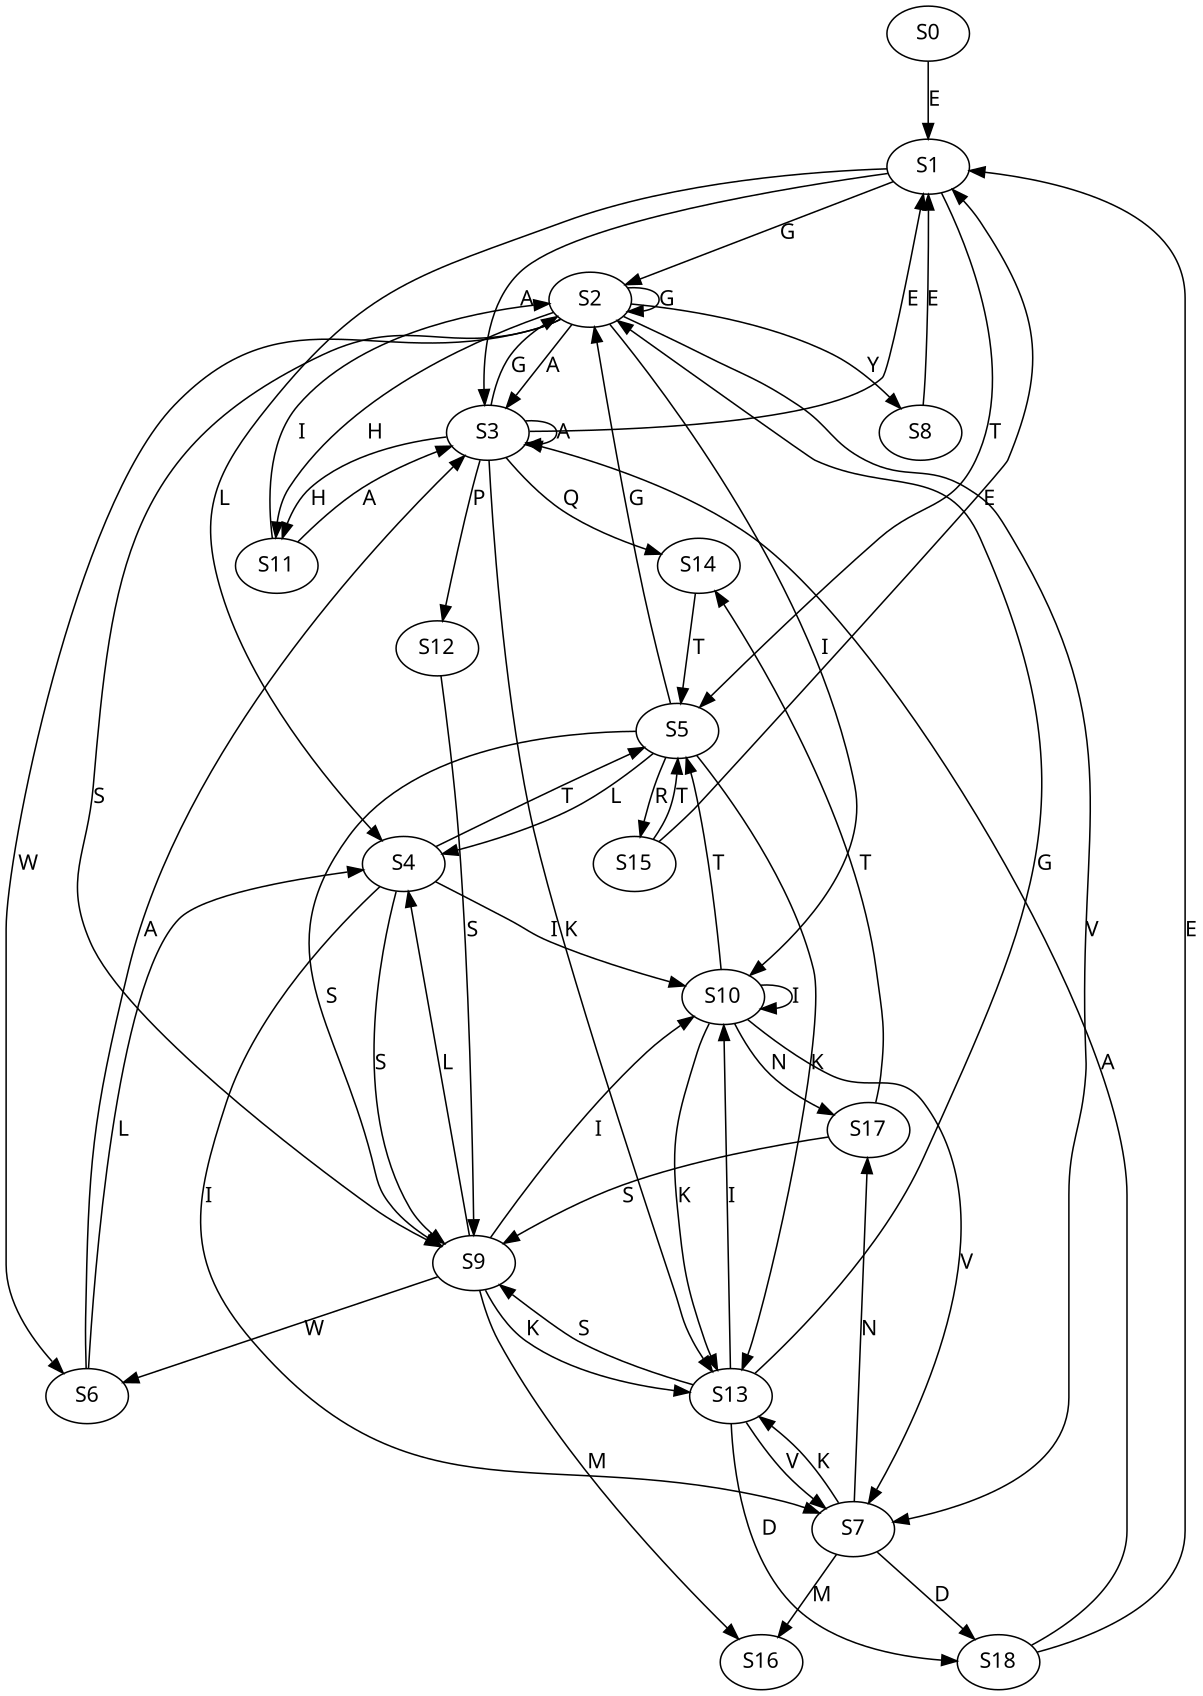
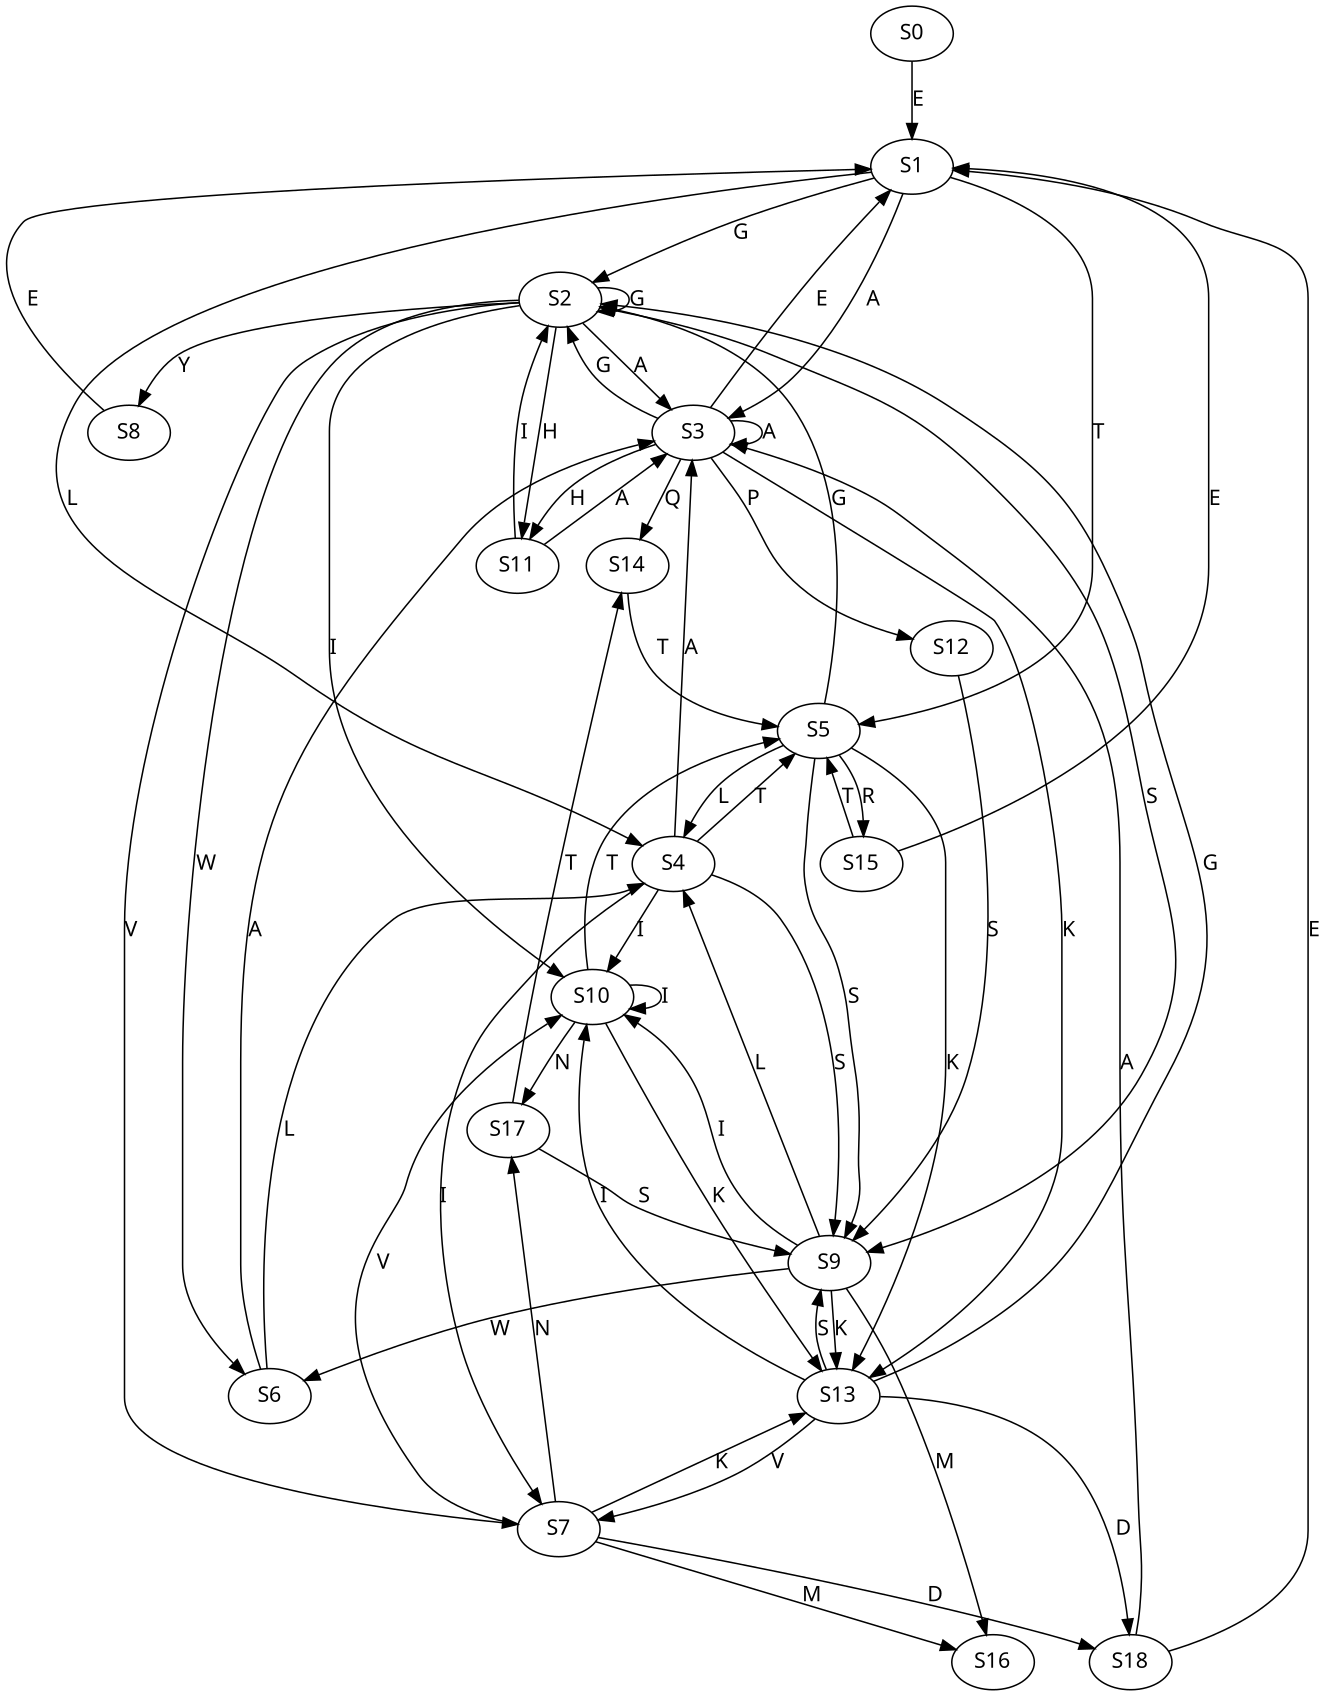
edge "S4" -> "S3": added, label "A"
edge "S10" -> "S7": reversed
